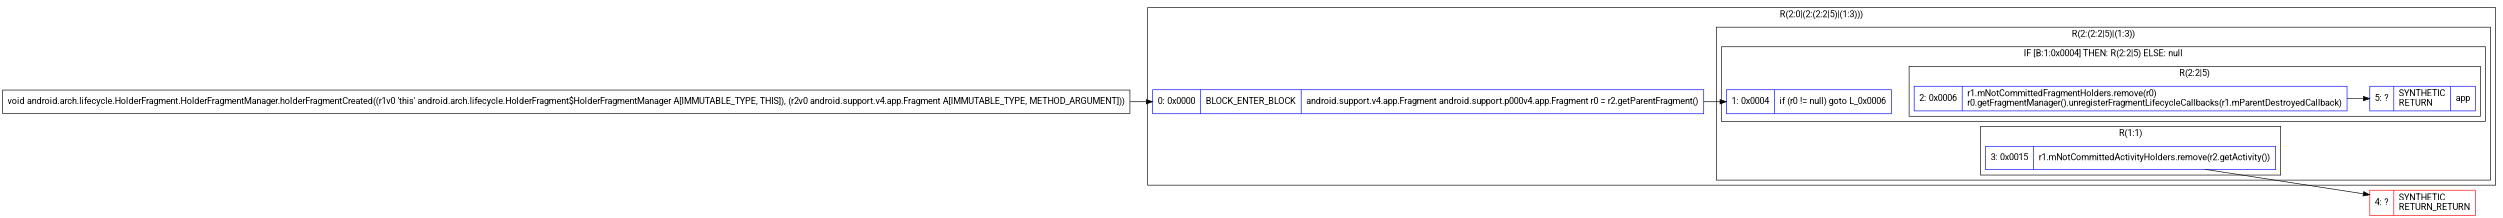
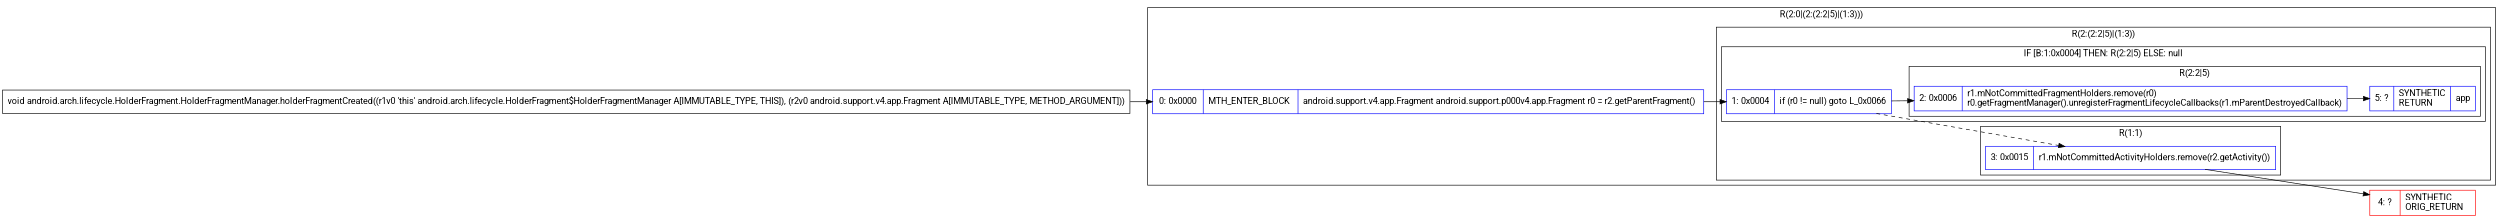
node "0: 0x0000": text "BLOCK_ENTER_BLOCK" -> "MTH_ENTER_BLOCK"
node "1: 0x0004": text "if (r0 != null) goto L_0x0006" -> "if (r0 != null) goto L_0x0066"
edge "1: 0x0004" -> "2: 0x0006": added
edge "1: 0x0004" -> "3: 0x0015": added
node "4: ?": text "RETURN_RETURN" -> "ORIG_RETURN"
